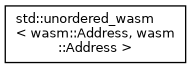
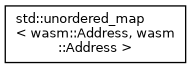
node "std::unordered_wasm < wasm::Address, wasm ::Address >": label "std::unordered_wasm < wasm::Address, wasm ::Address >" -> "std::unordered_map < wasm::Address, wasm ::Address >"
